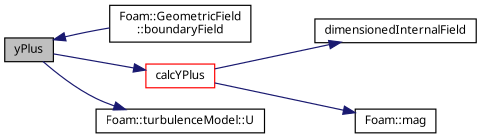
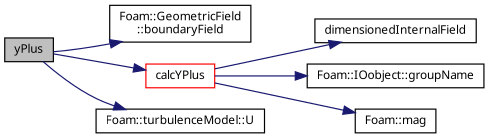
edge "Foam::GeometricField ::boundaryField" -> "yPlus": reversed
node "Foam::IOobject::groupName": added
